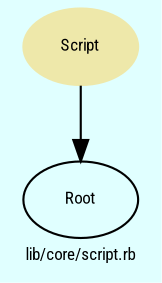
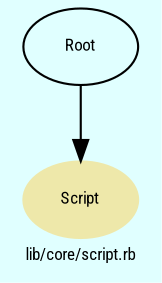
edge "Script" -> "Root": reversed
